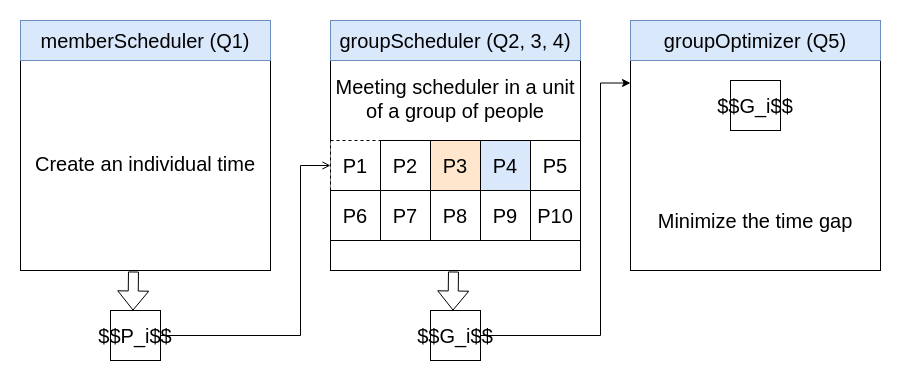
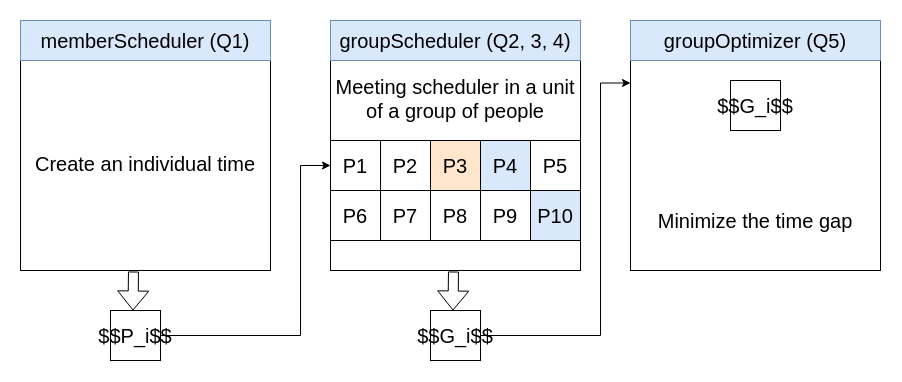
edge "$$P_i$$" -> "P1": arrowhead open -> classic
node "P1": style dashed -> solid
node "P10": fillcolor #ffffff -> #dae8fc
